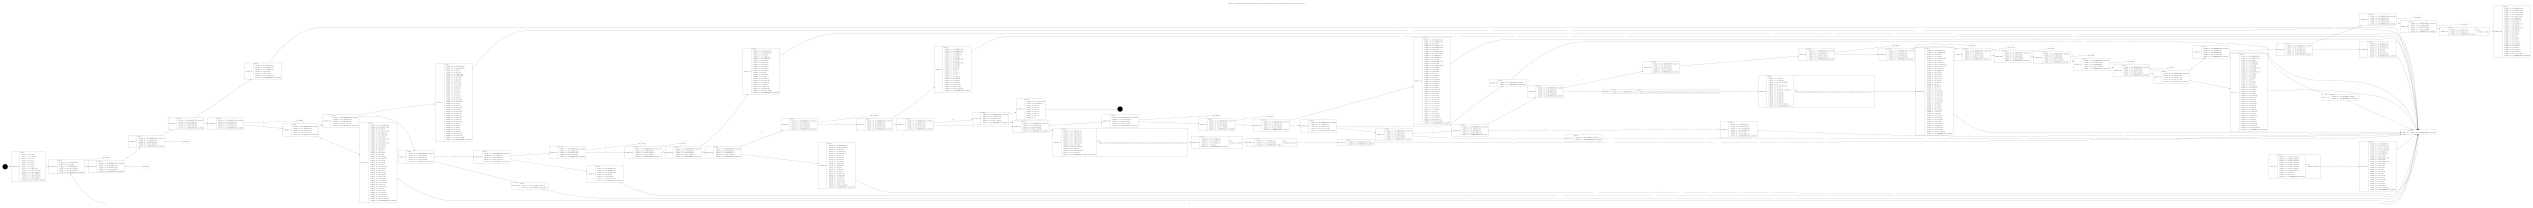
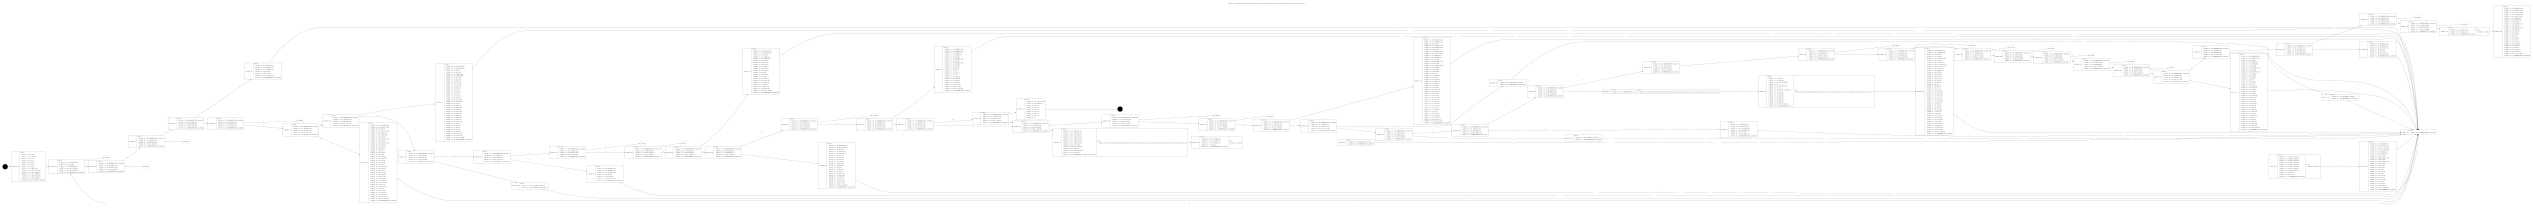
node "0x401c9f [15]": removed
